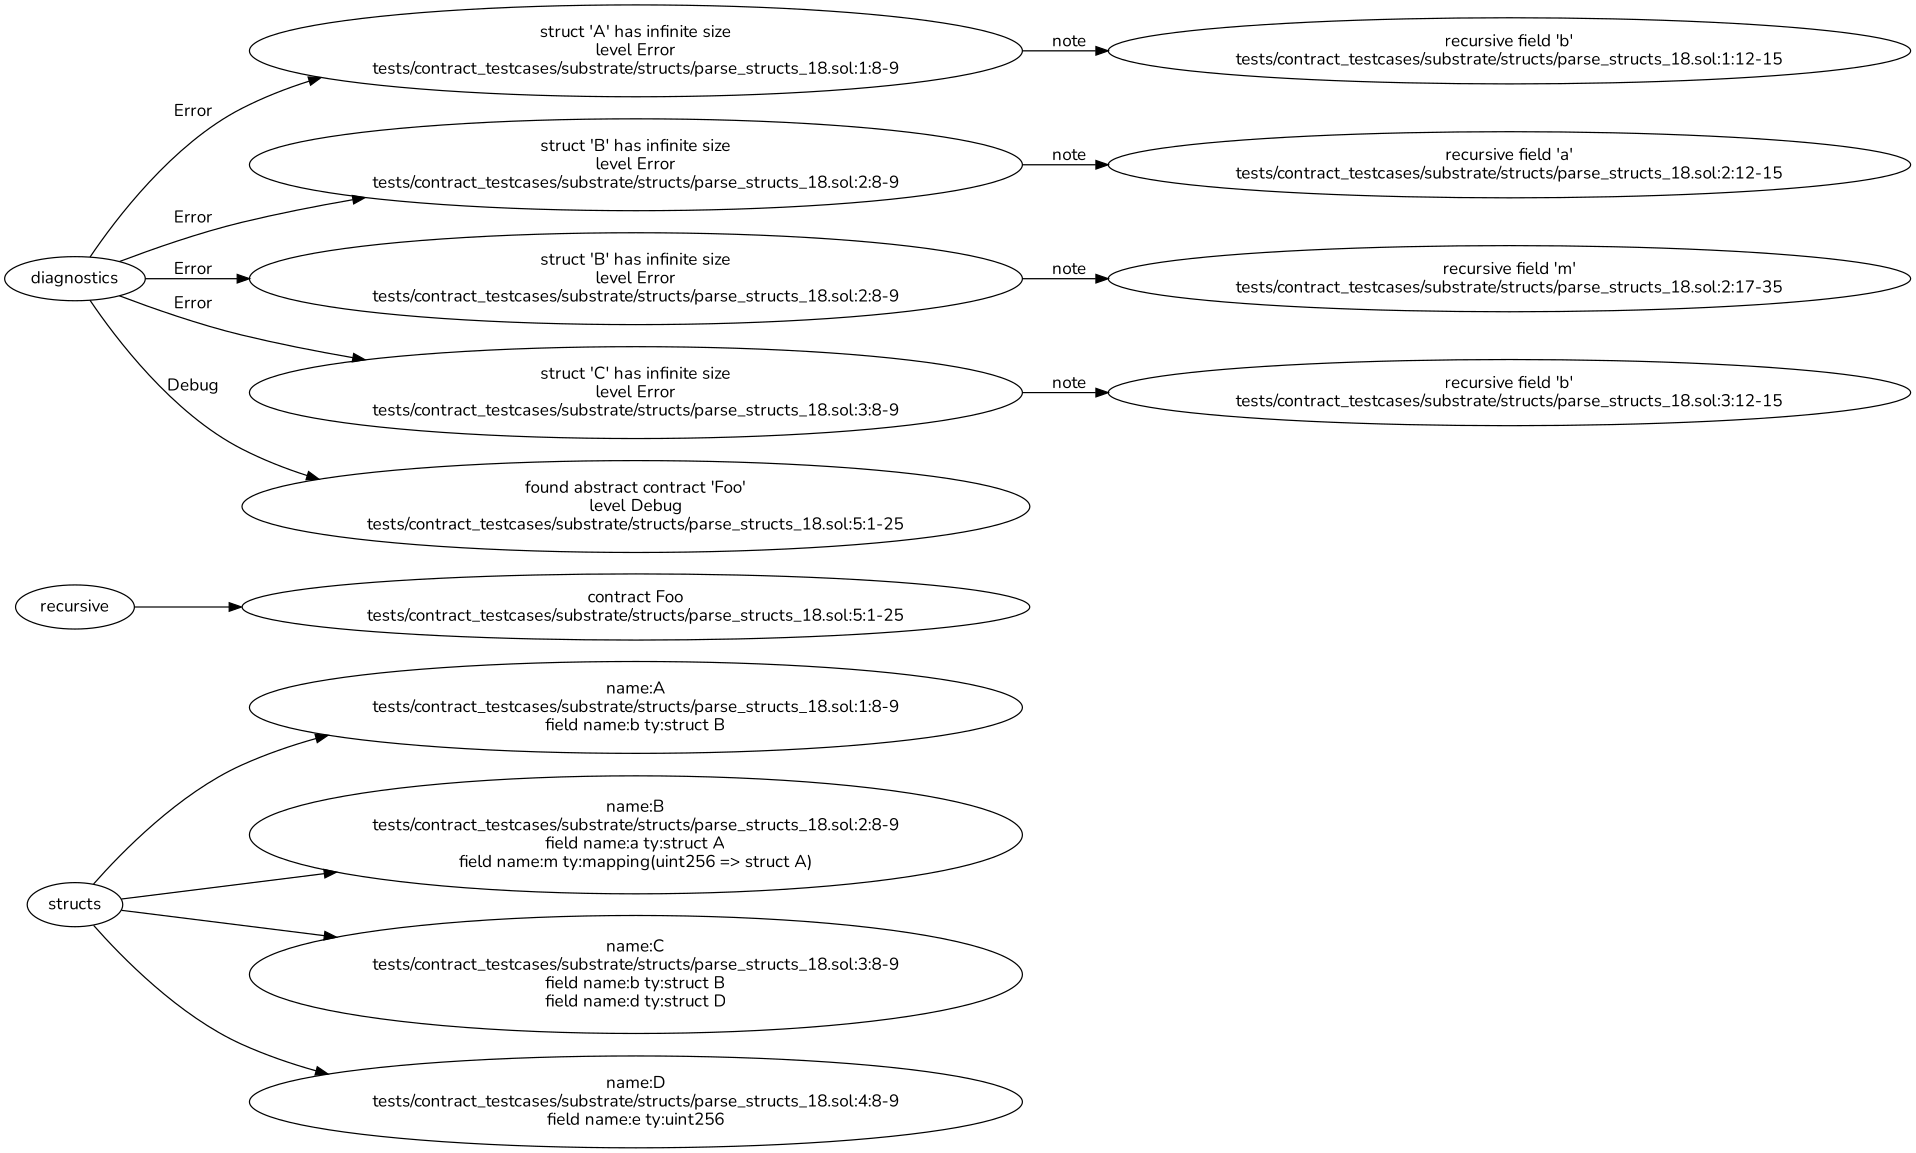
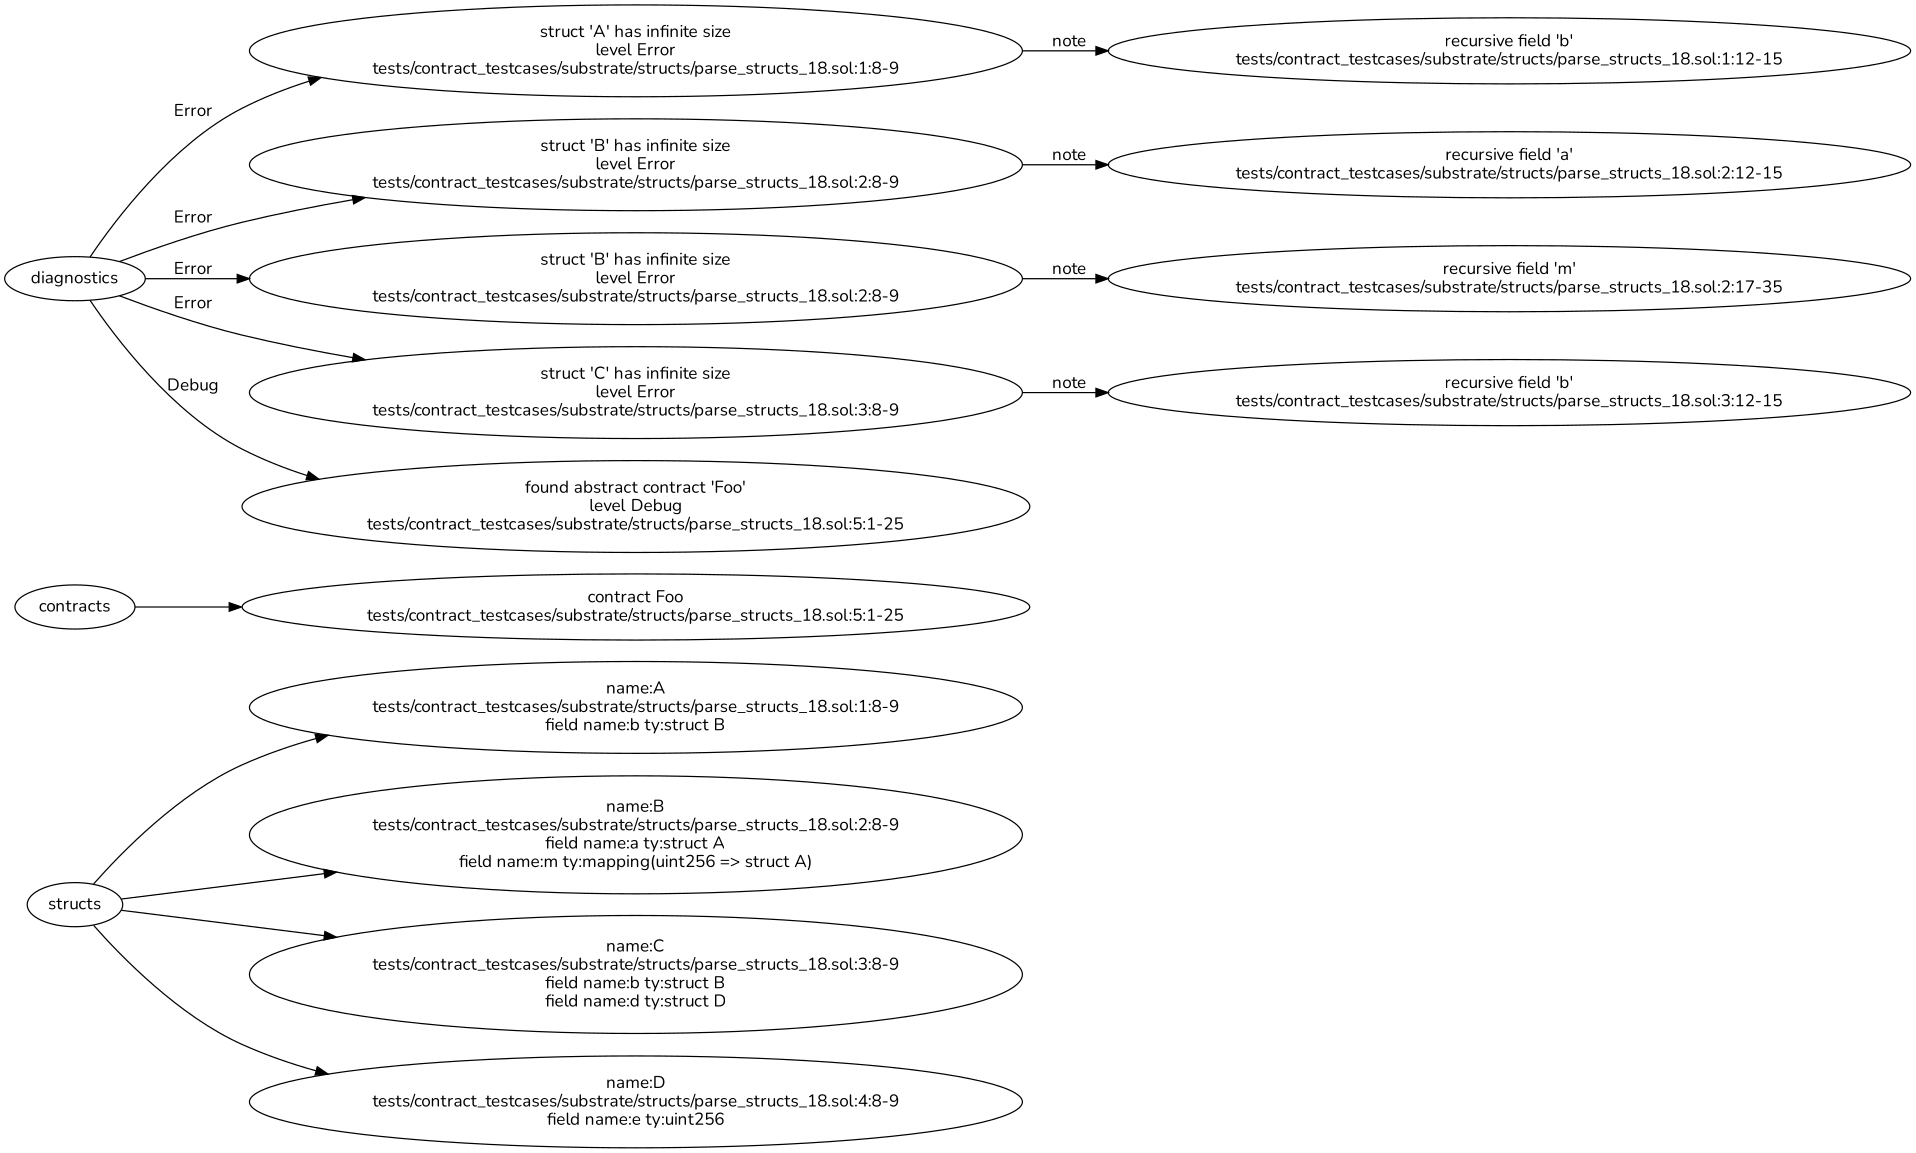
node "recursive": label "recursive" -> "contracts"
